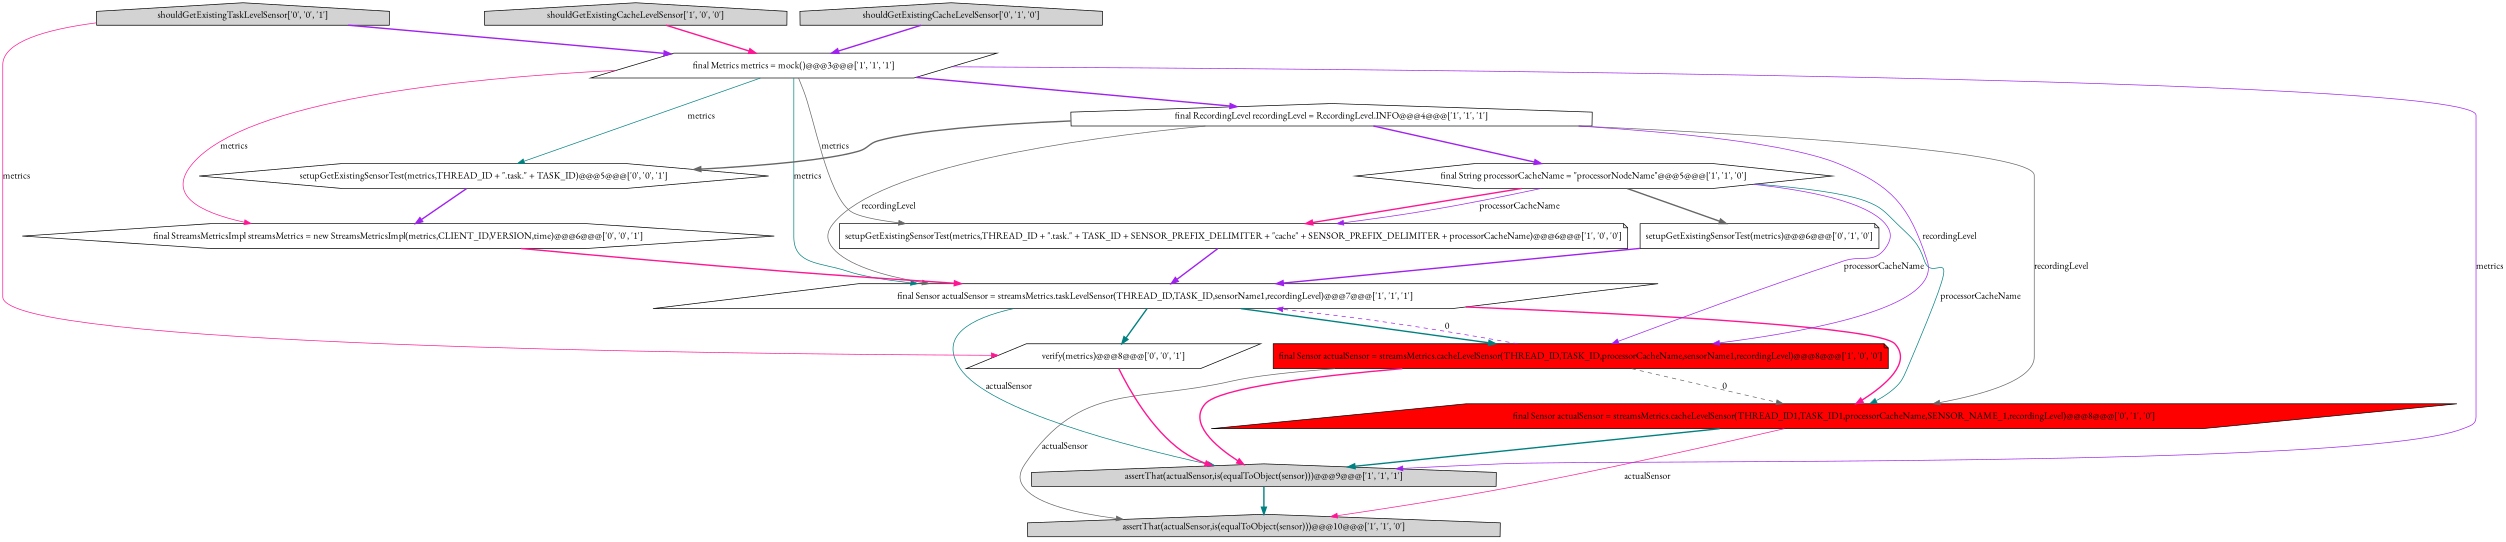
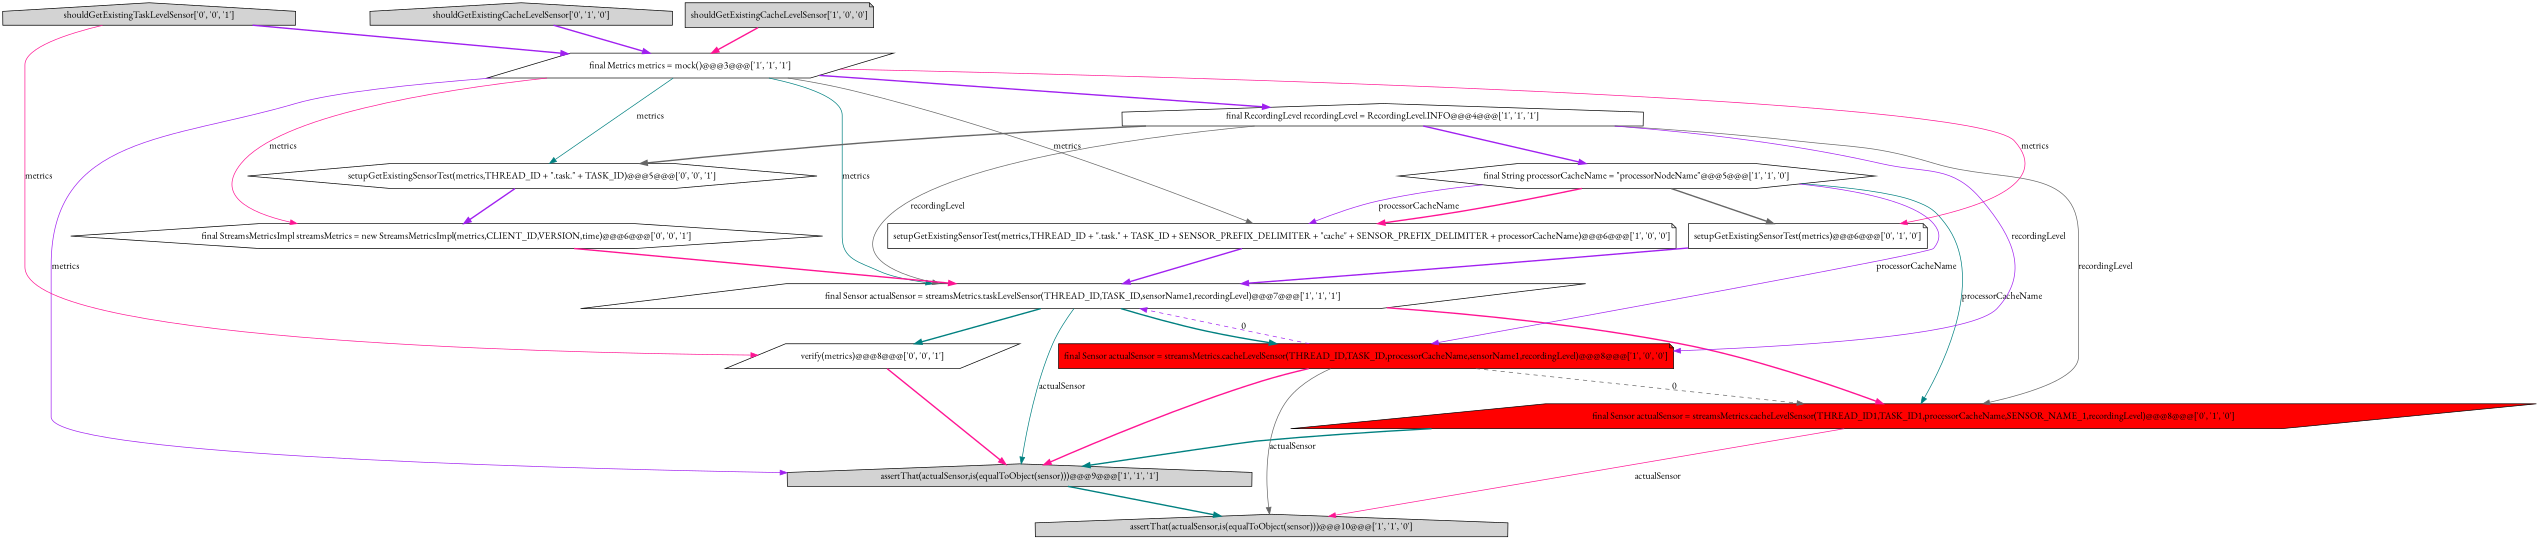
node "shouldGetExistingCacheLevelSensor['1', '0', '0']": shape house -> note
edge "final Metrics metrics = mock()@@@3@@@['1', '1', '1']" -> "setupGetExistingSensorTest(metrics)@@@6@@@['0', '1', '0']": added, label "metrics"
